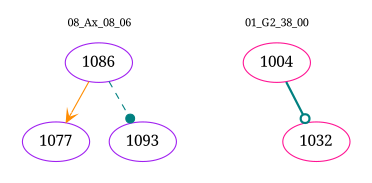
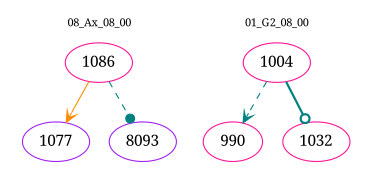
cluster "08_Ax_08_06": label "08_Ax_08_06" -> "08_Ax_08_00"
cluster "01_G2_38_00": label "01_G2_38_00" -> "01_G2_08_00"
node "1086": color purple -> deeppink
node "1093": label "1093" -> "8093"
node "990": added
